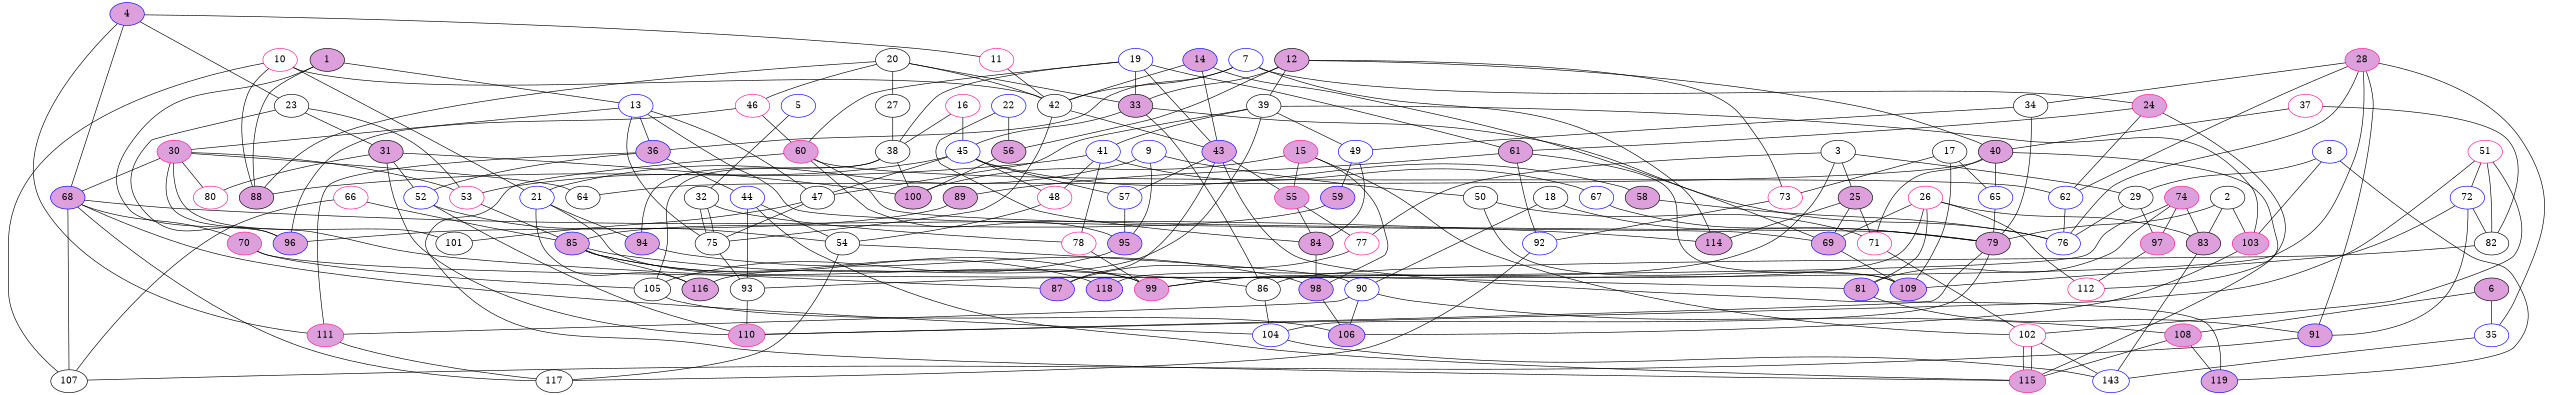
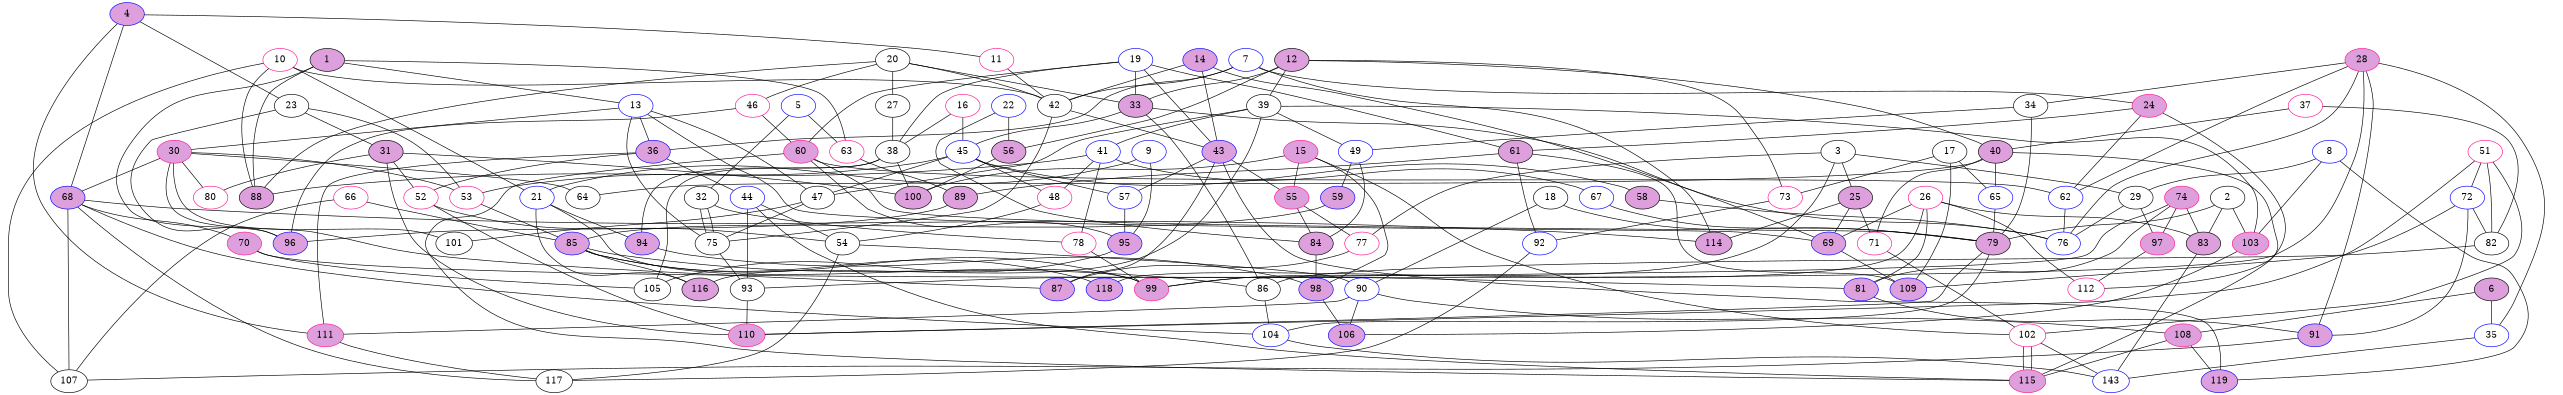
node "63": added
node "52": color blue -> deeppink
node "50": removed
edge "105" -- "106": removed
